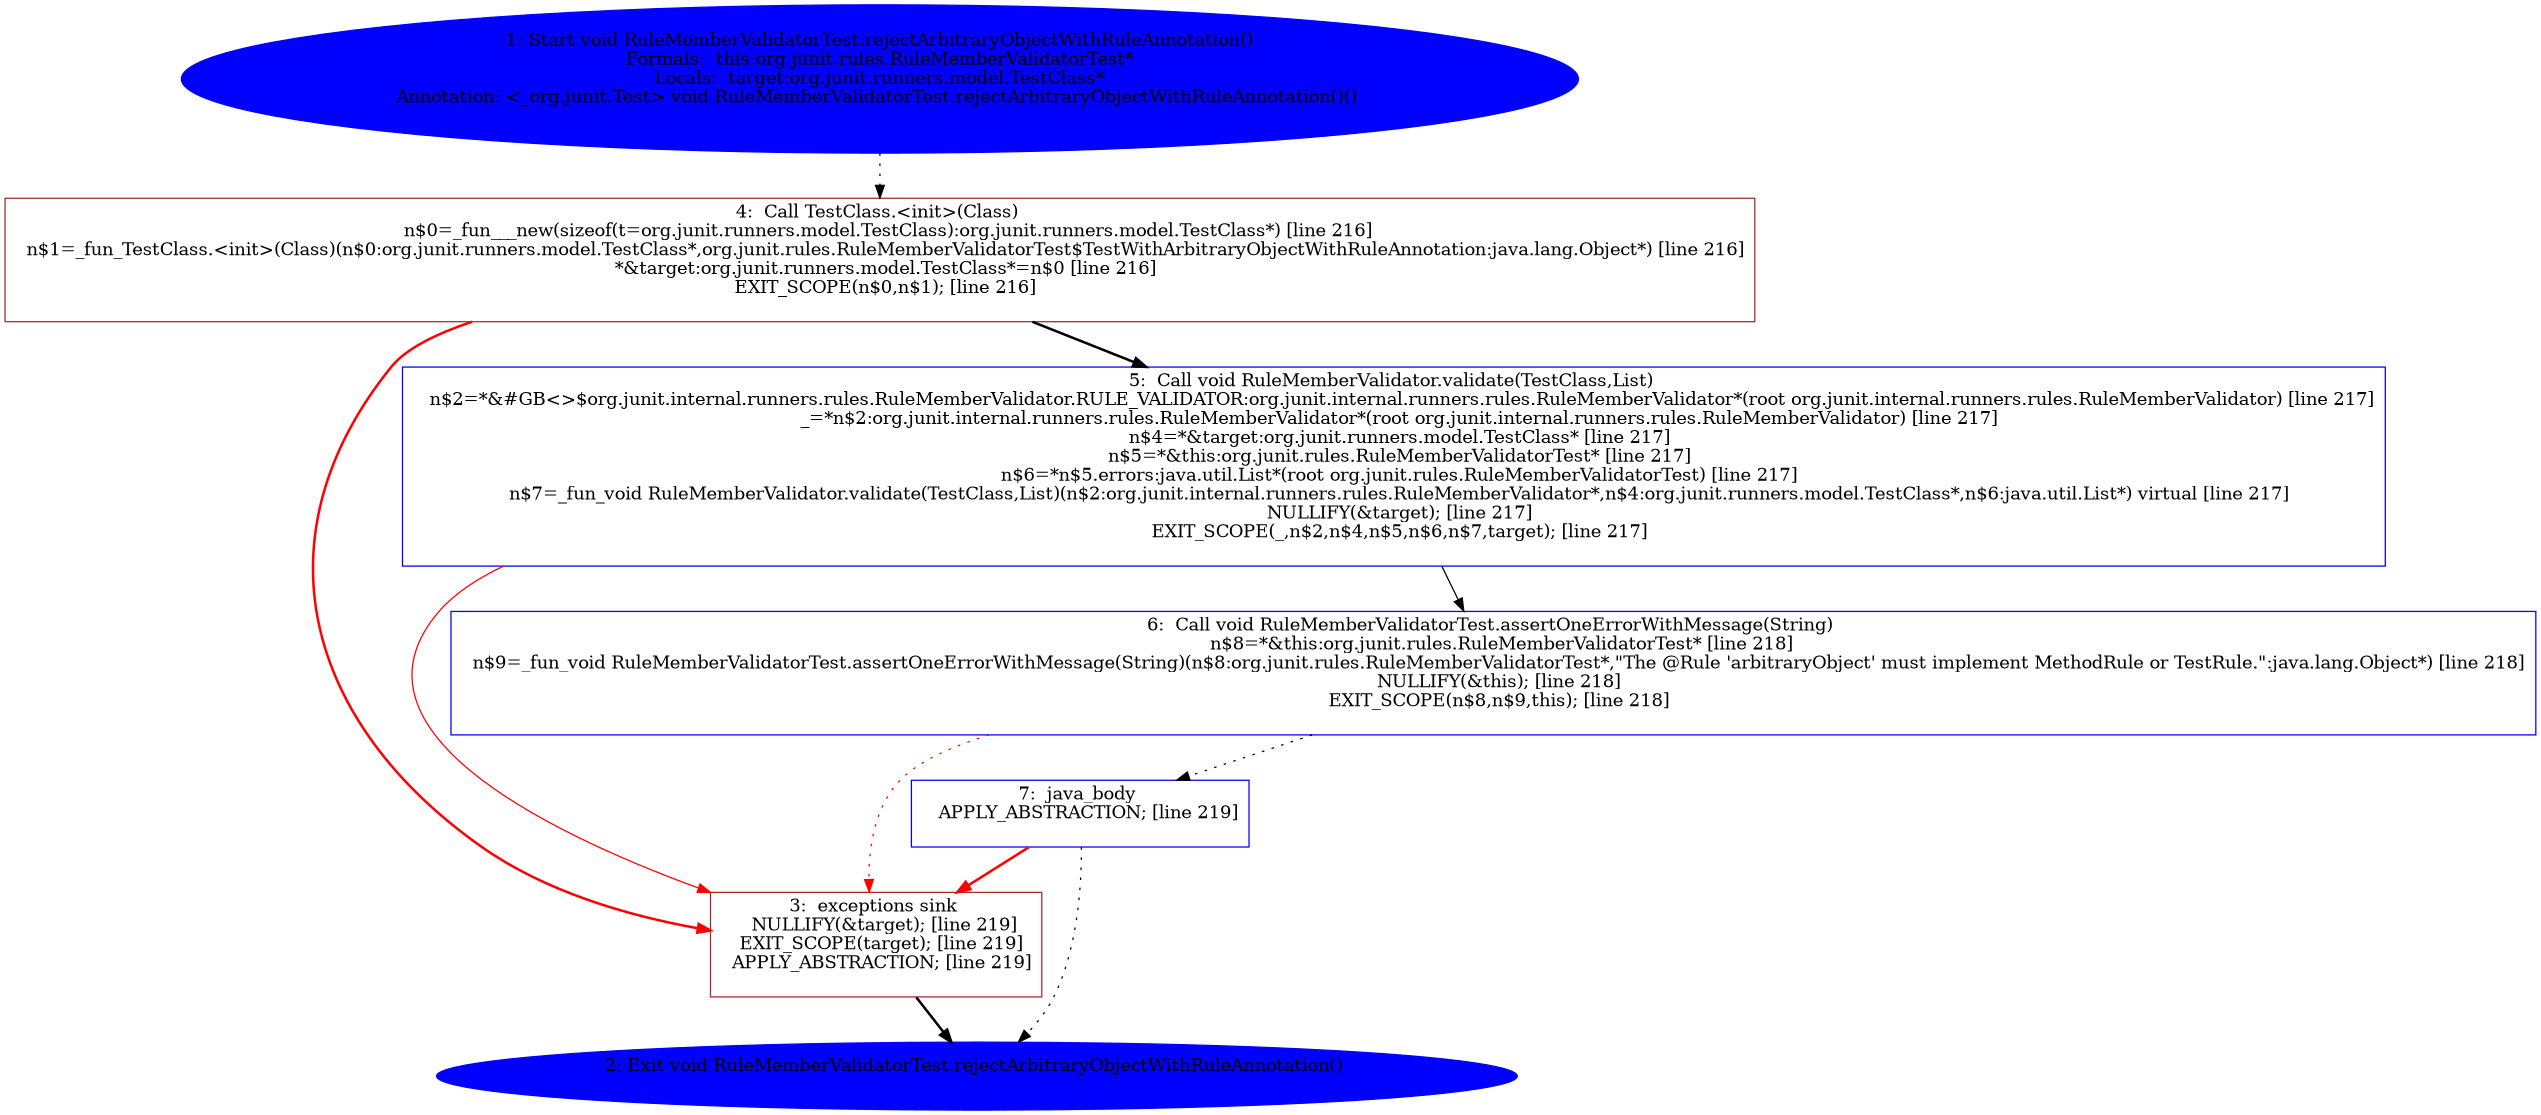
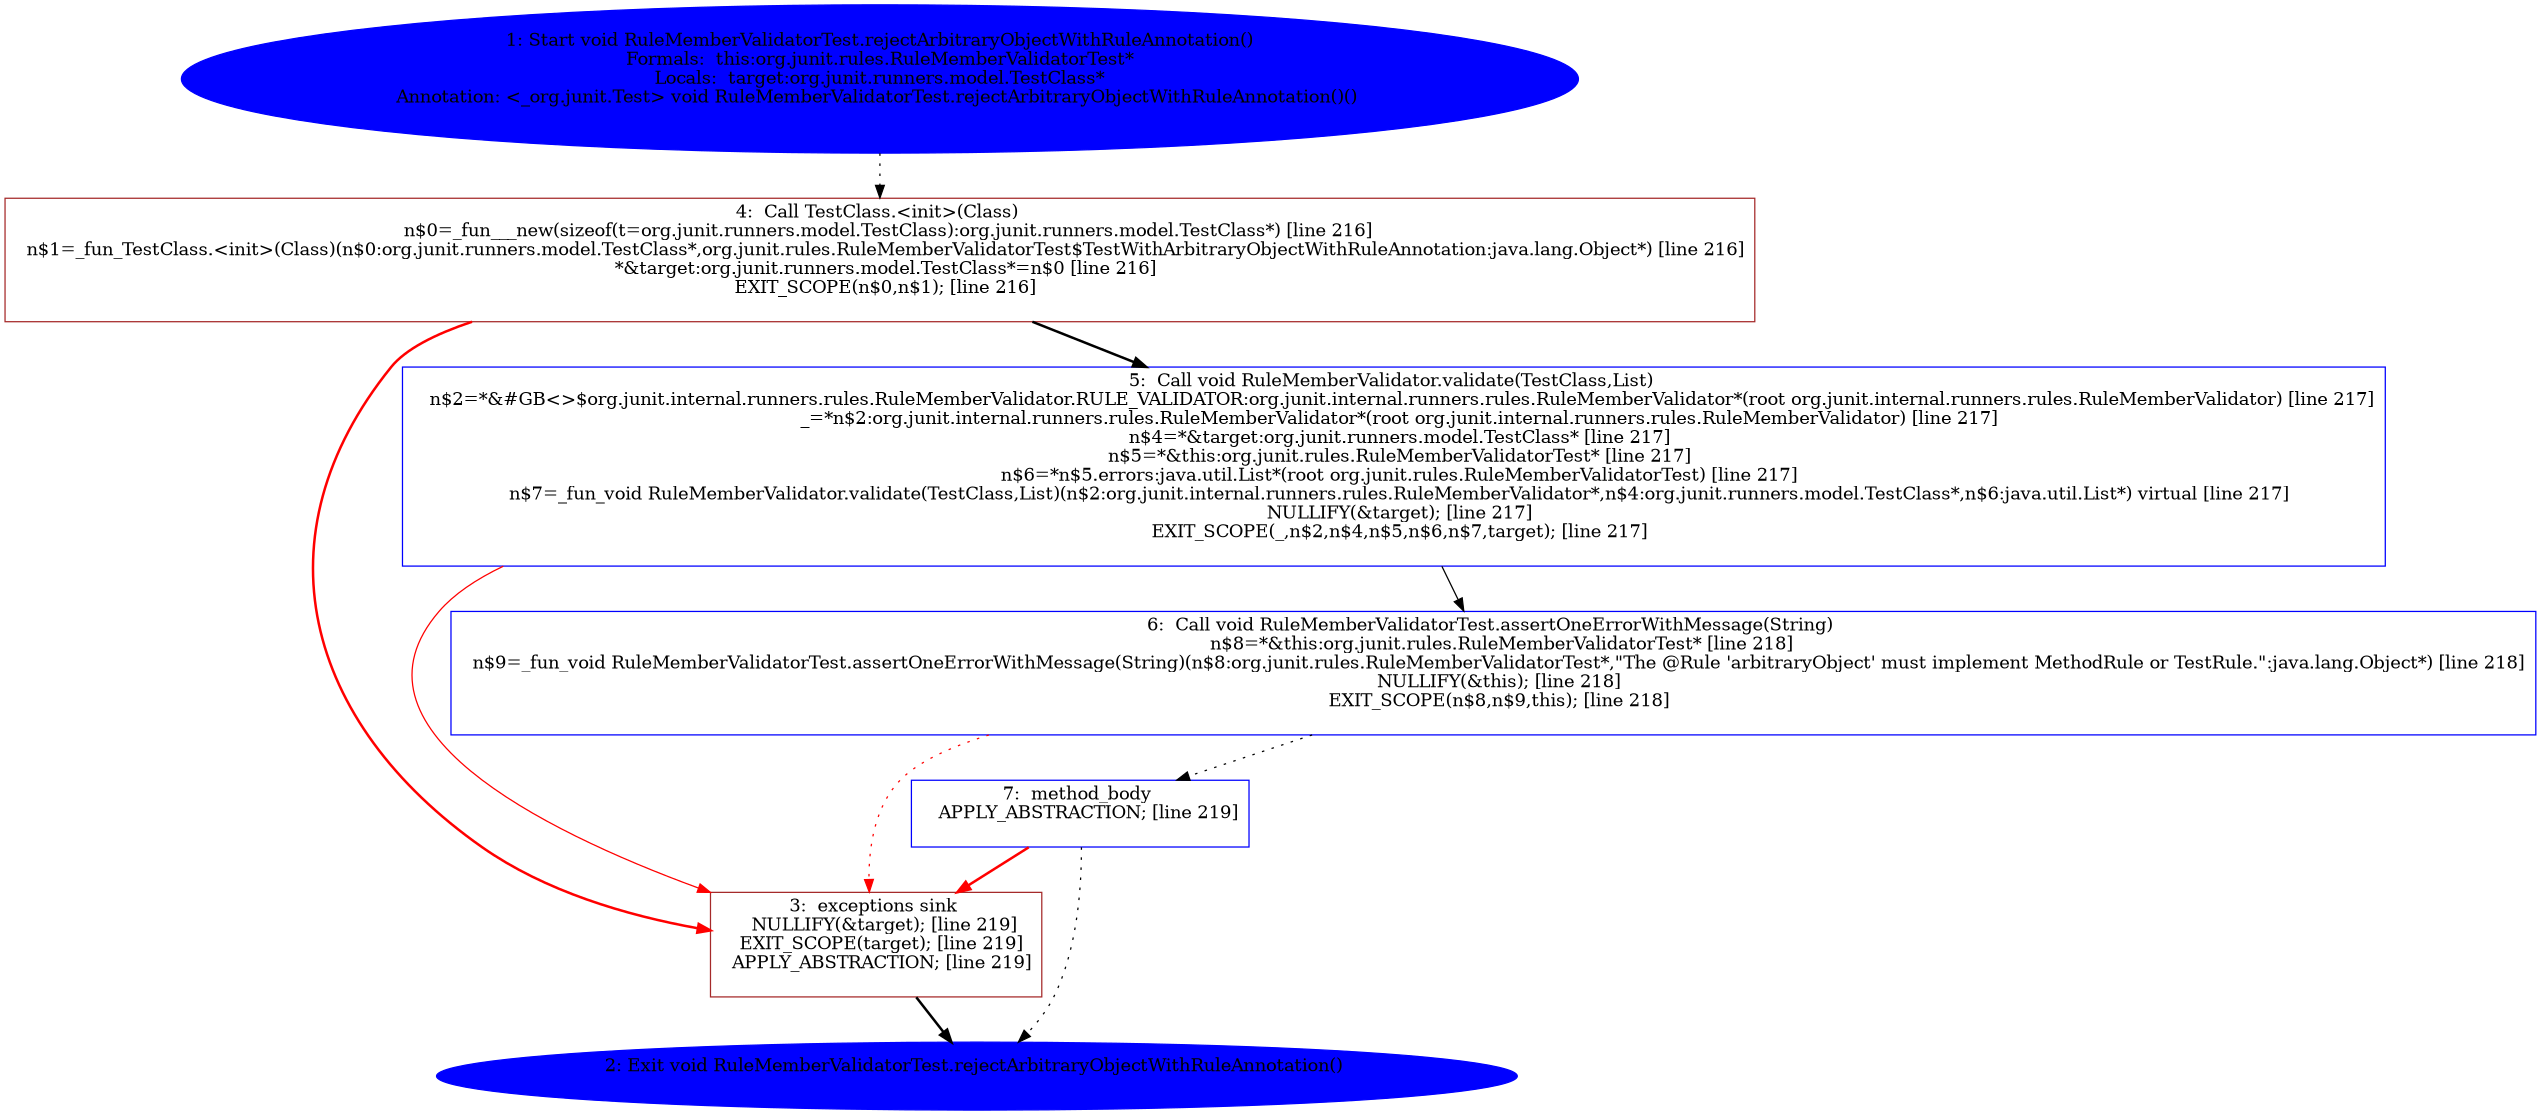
node "7:  java_body APPLY_ABSTRACTION; [line 219]": label "7:  java_body APPLY_ABSTRACTION; [line 219]" -> "7:  method_body APPLY_ABSTRACTION; [line 219]"
